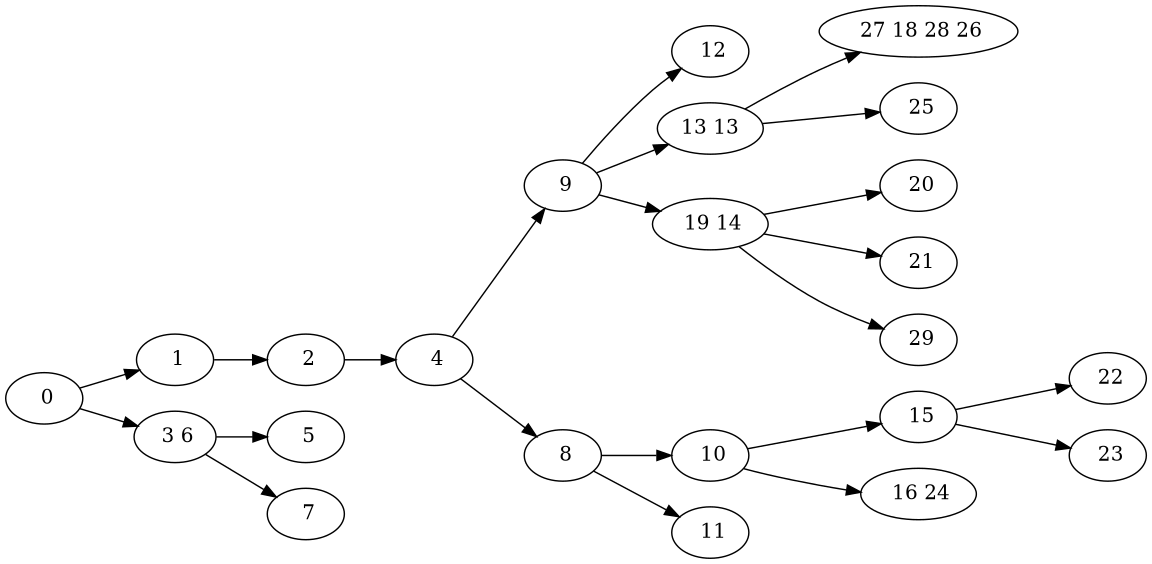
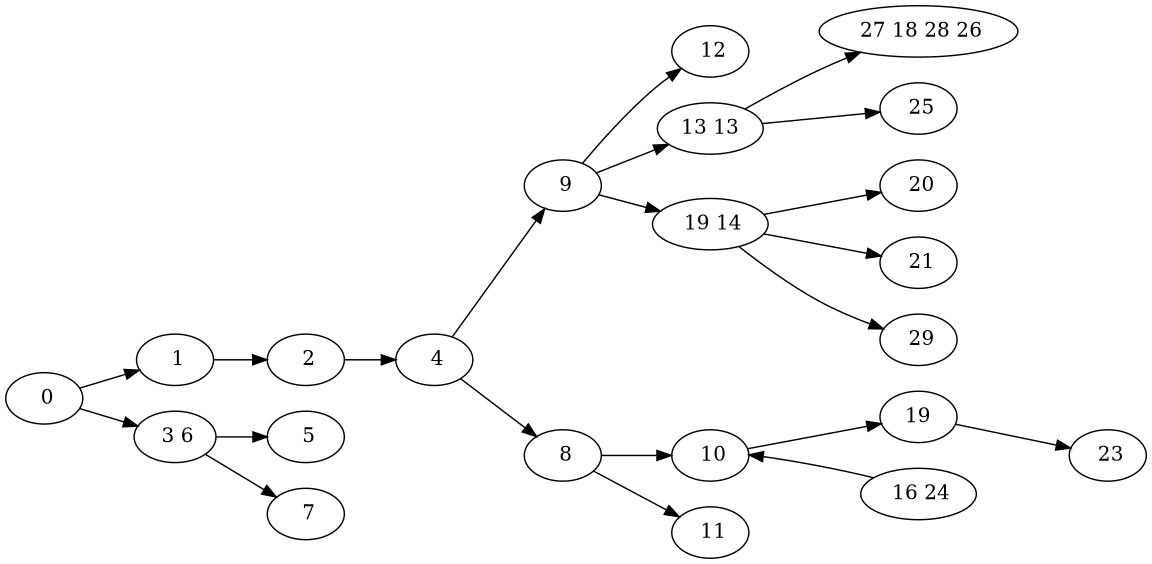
node "22": removed
node "15": label "15" -> "19"
edge "10" -> "16 24": reversed
